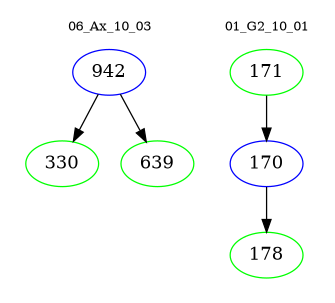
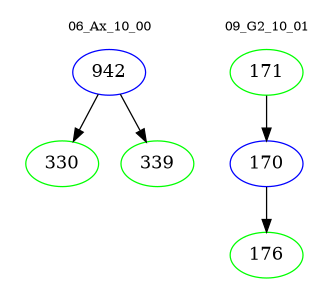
cluster "06_Ax_10_03": label "06_Ax_10_03" -> "06_Ax_10_00"
cluster "01_G2_10_01": label "01_G2_10_01" -> "09_G2_10_01"
node "639": label "639" -> "339"
node "178": label "178" -> "176"
